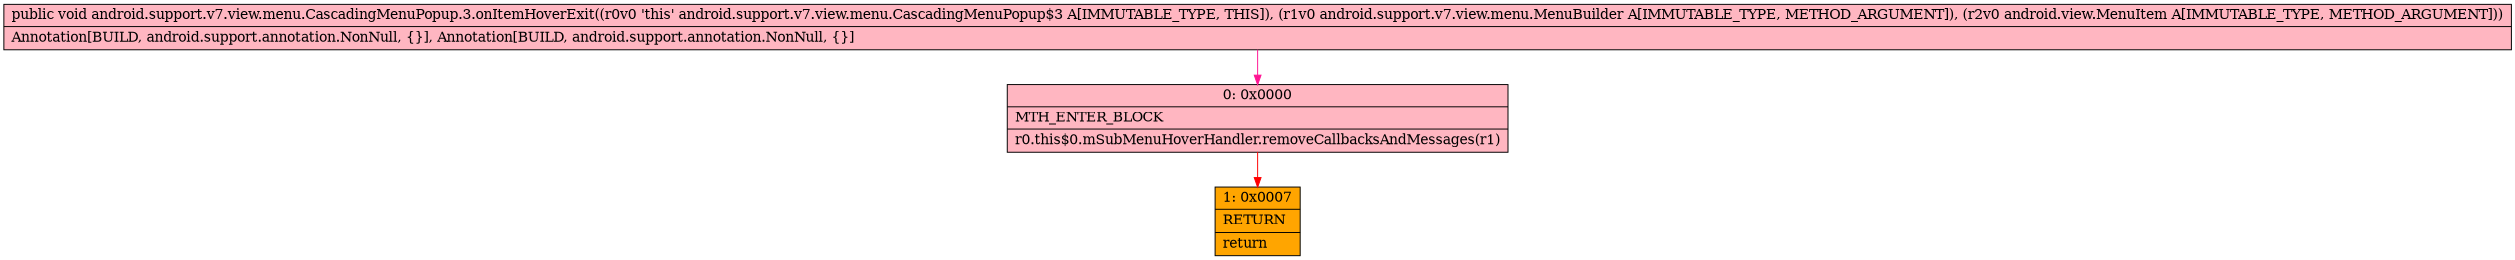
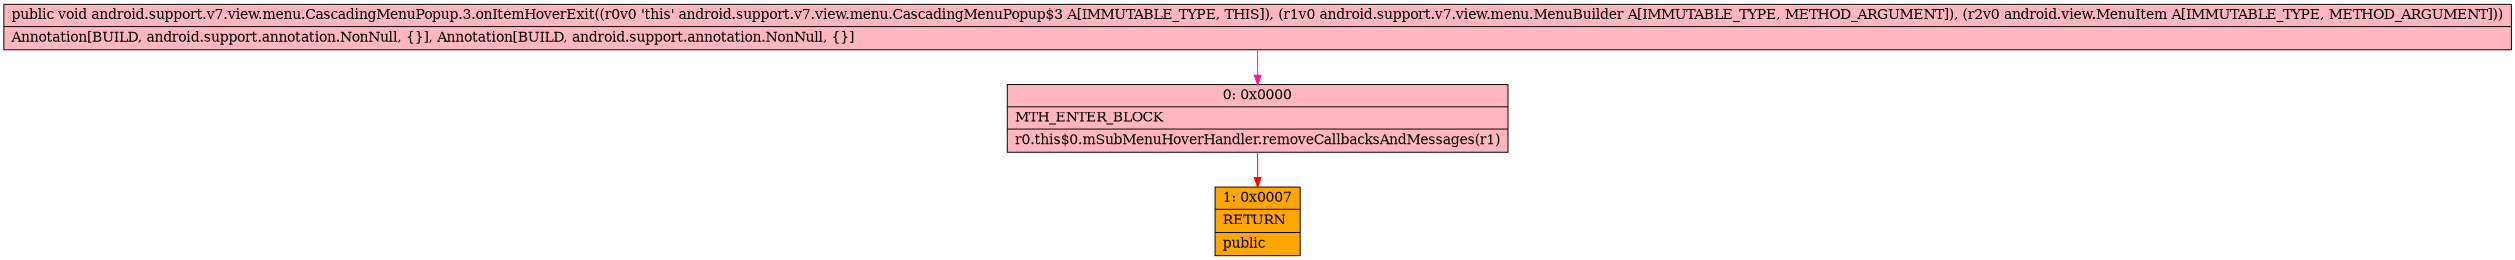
node "1: 0x0007": text "return" -> "public"
